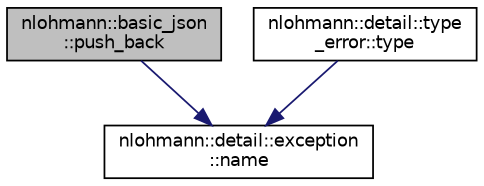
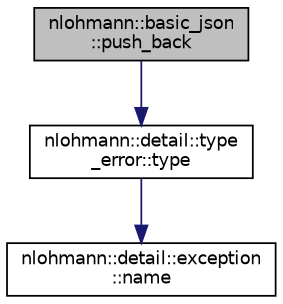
edge "nlohmann::basic_json ::push_back" -> "nlohmann::detail::exception ::name": now "nlohmann::basic_json ::push_back" -> "nlohmann::detail::type _error::type"
